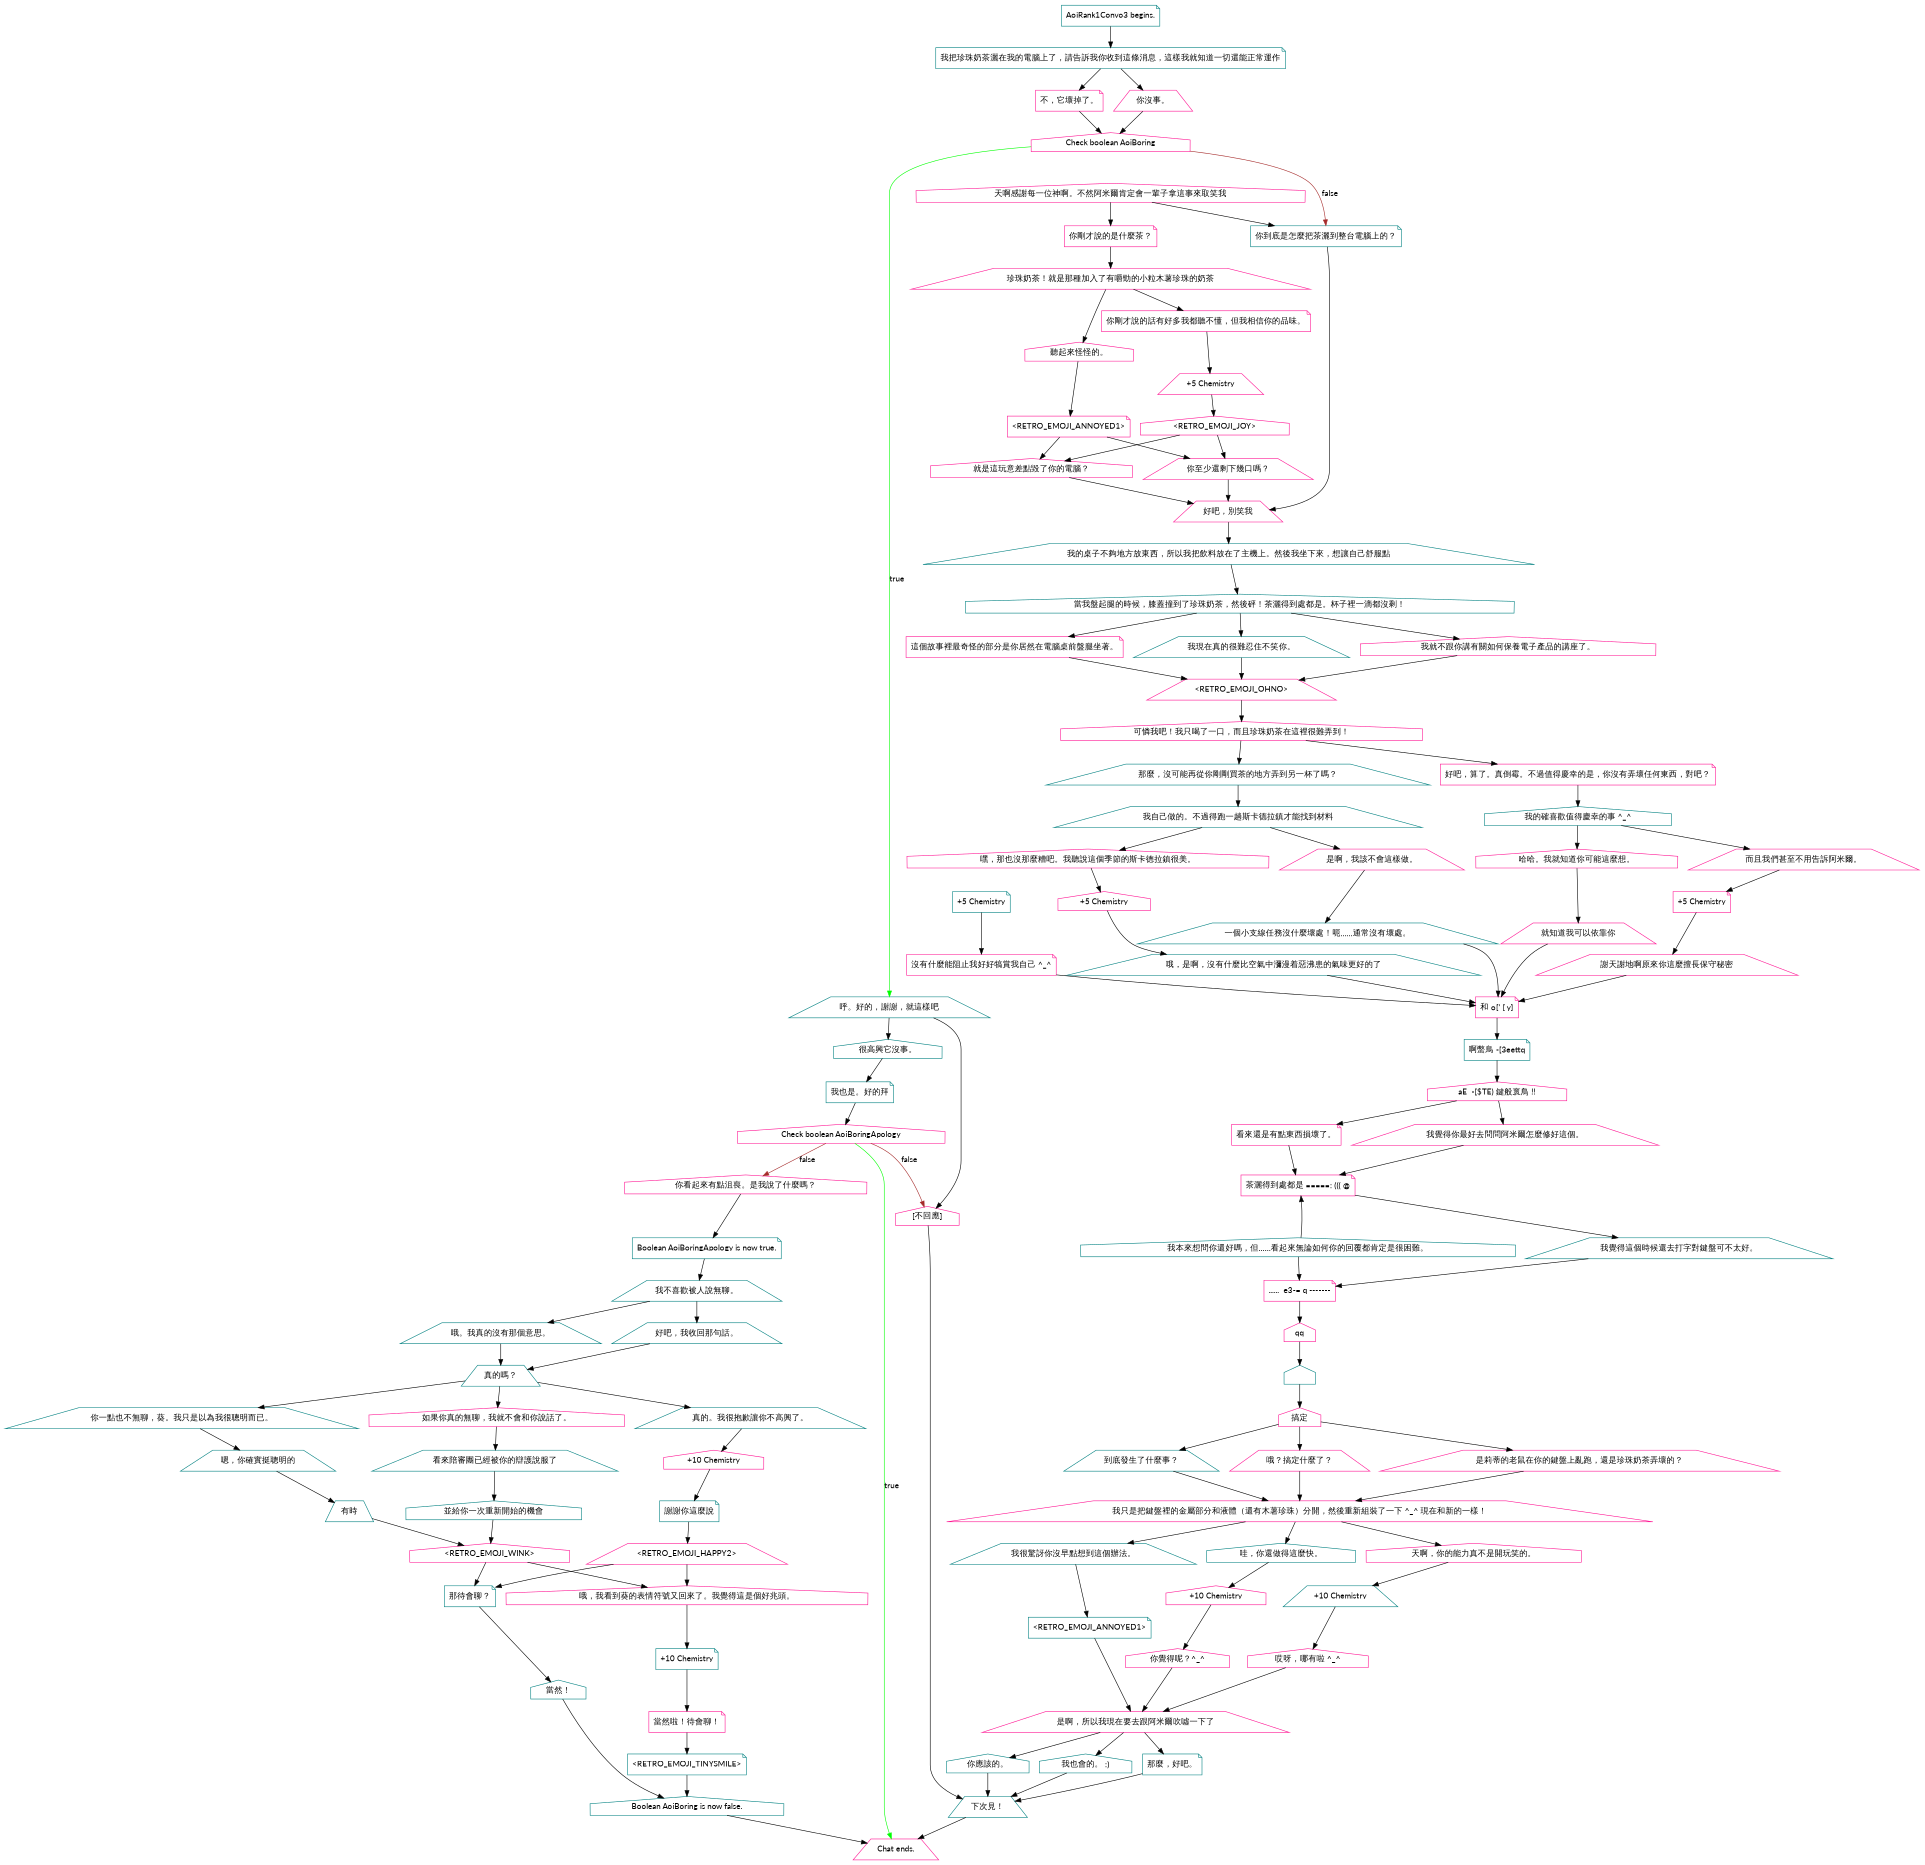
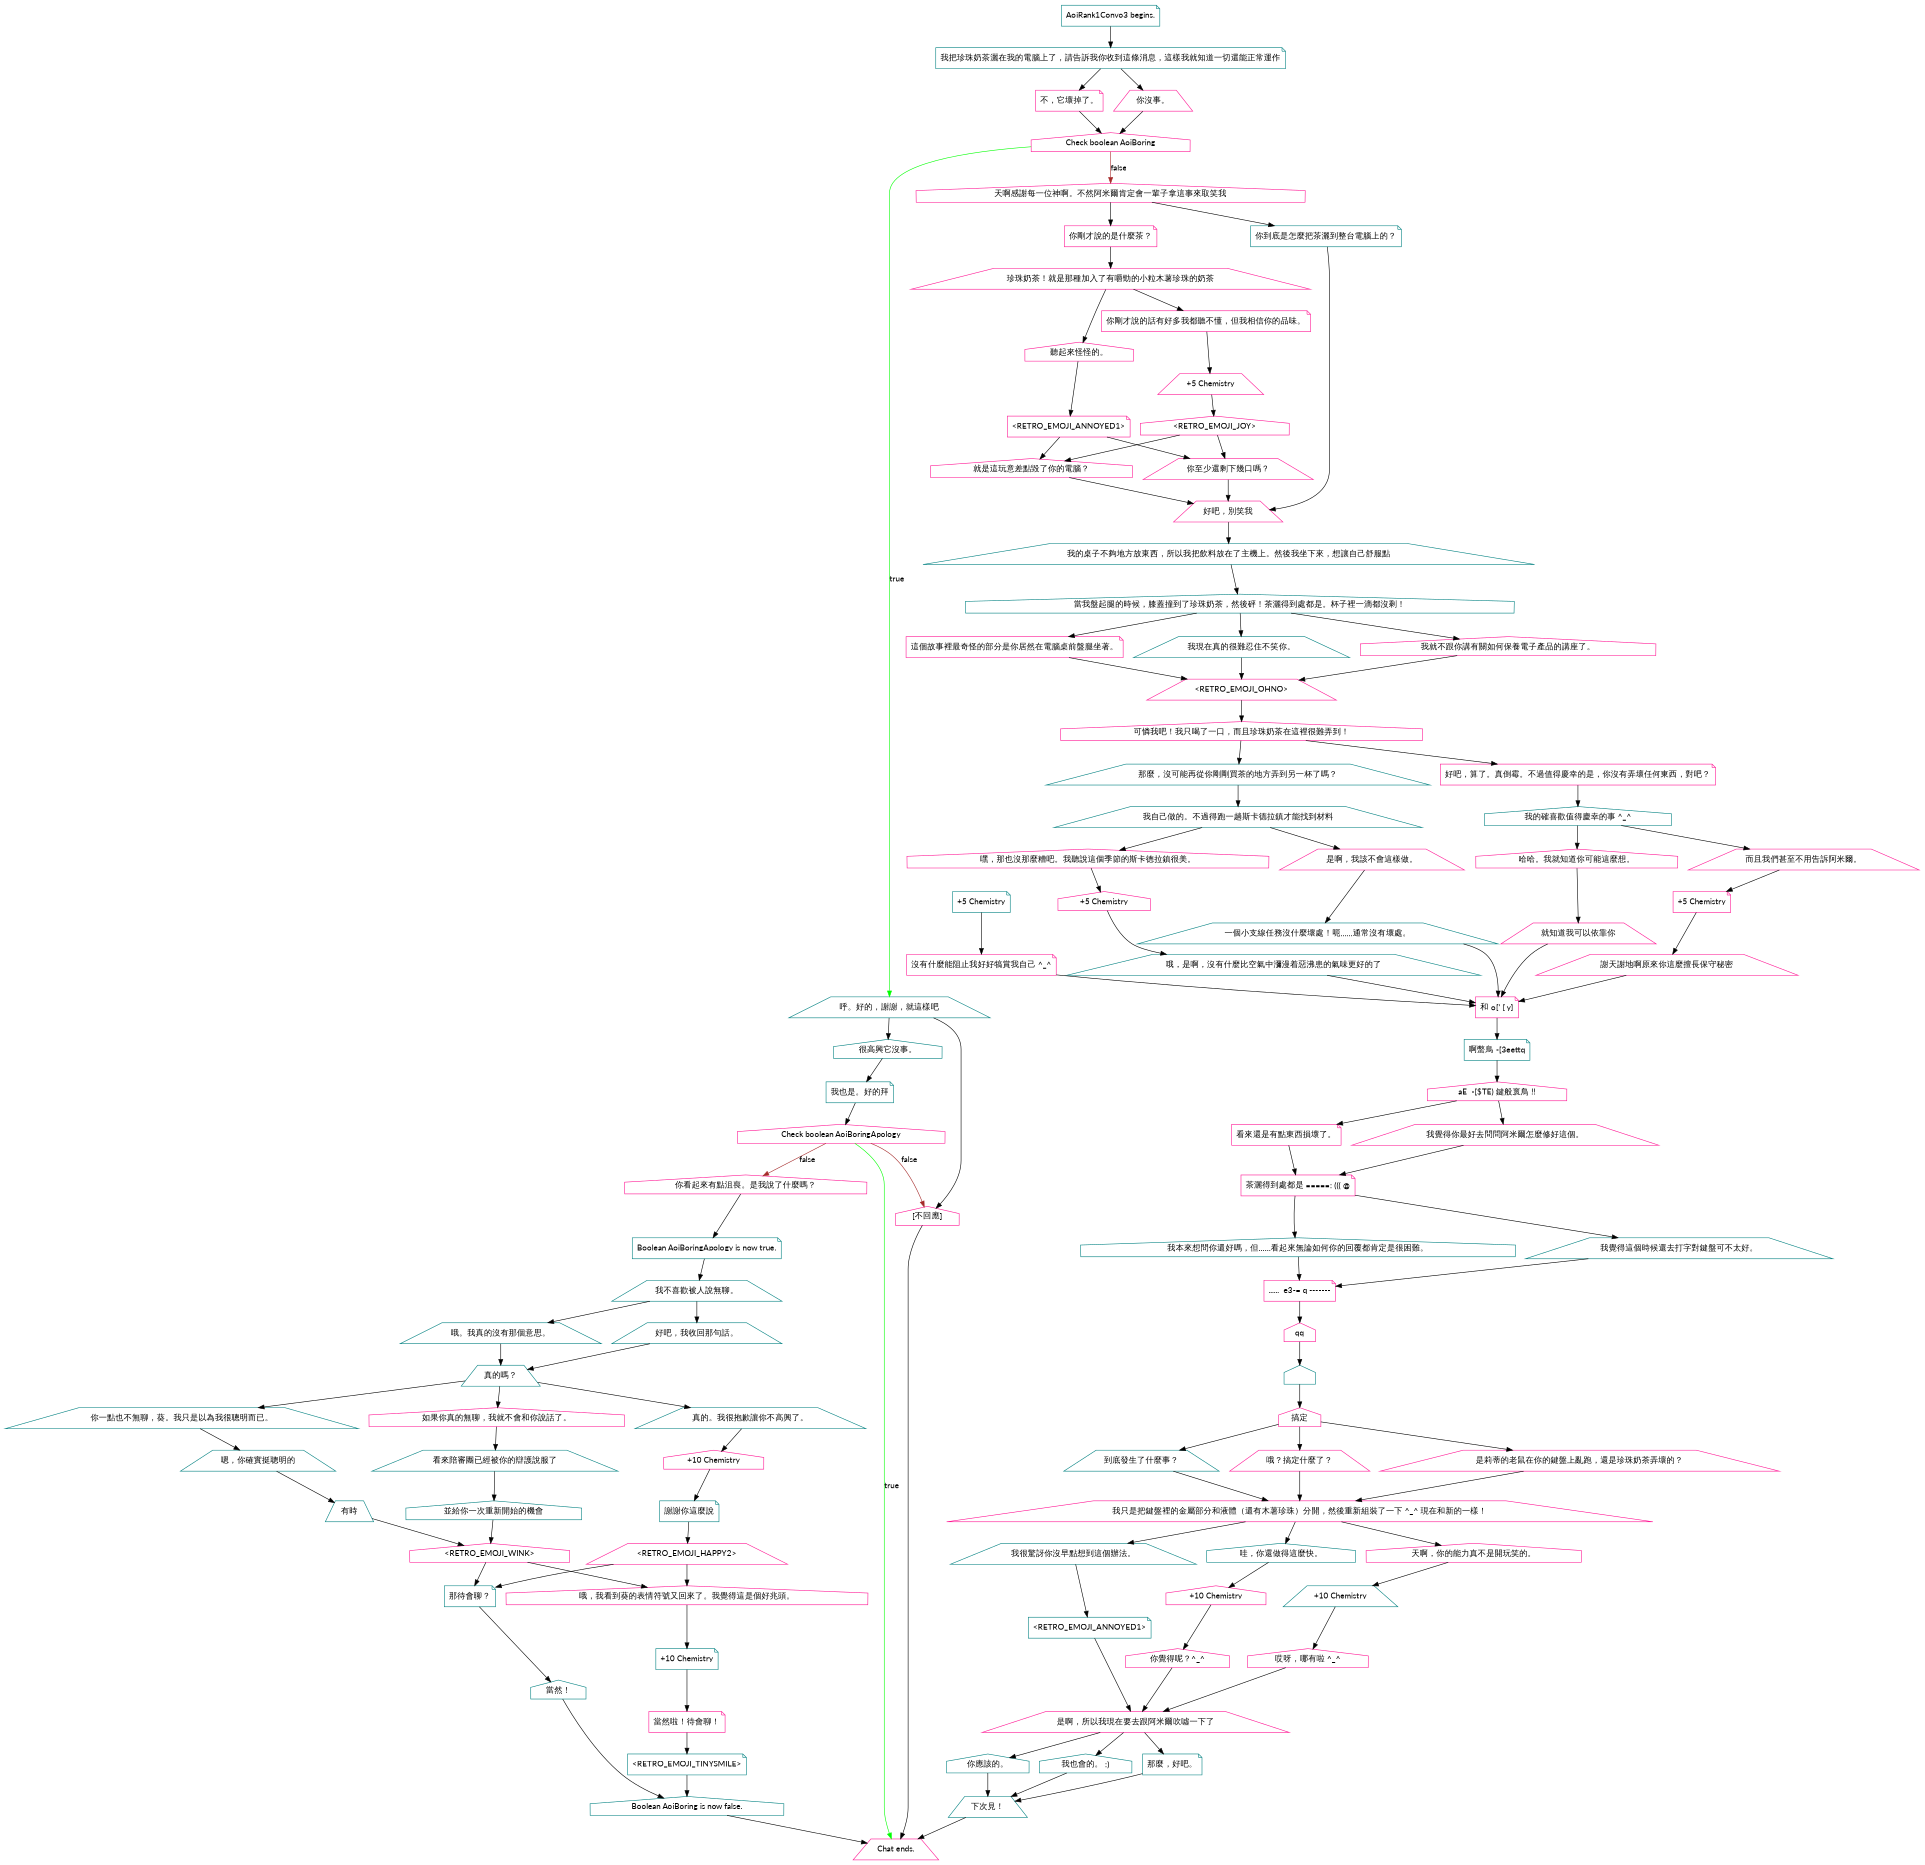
edge "Check boolean AoiBoring" -> "你到底是怎麼把茶灑到整台電腦上的？": now "Check boolean AoiBoring" -> "天啊感謝每一位神啊。不然阿米爾肯定會一輩子拿這事來取笑我"
edge "我本來想問你還好嗎，但……看起來無論如何你的回覆都肯定是很困難。" -> "茶灑得到處都是 =====: ((( @": reversed
edge "[不回應]" -> "下次見！": now "[不回應]" -> "Chat ends."
